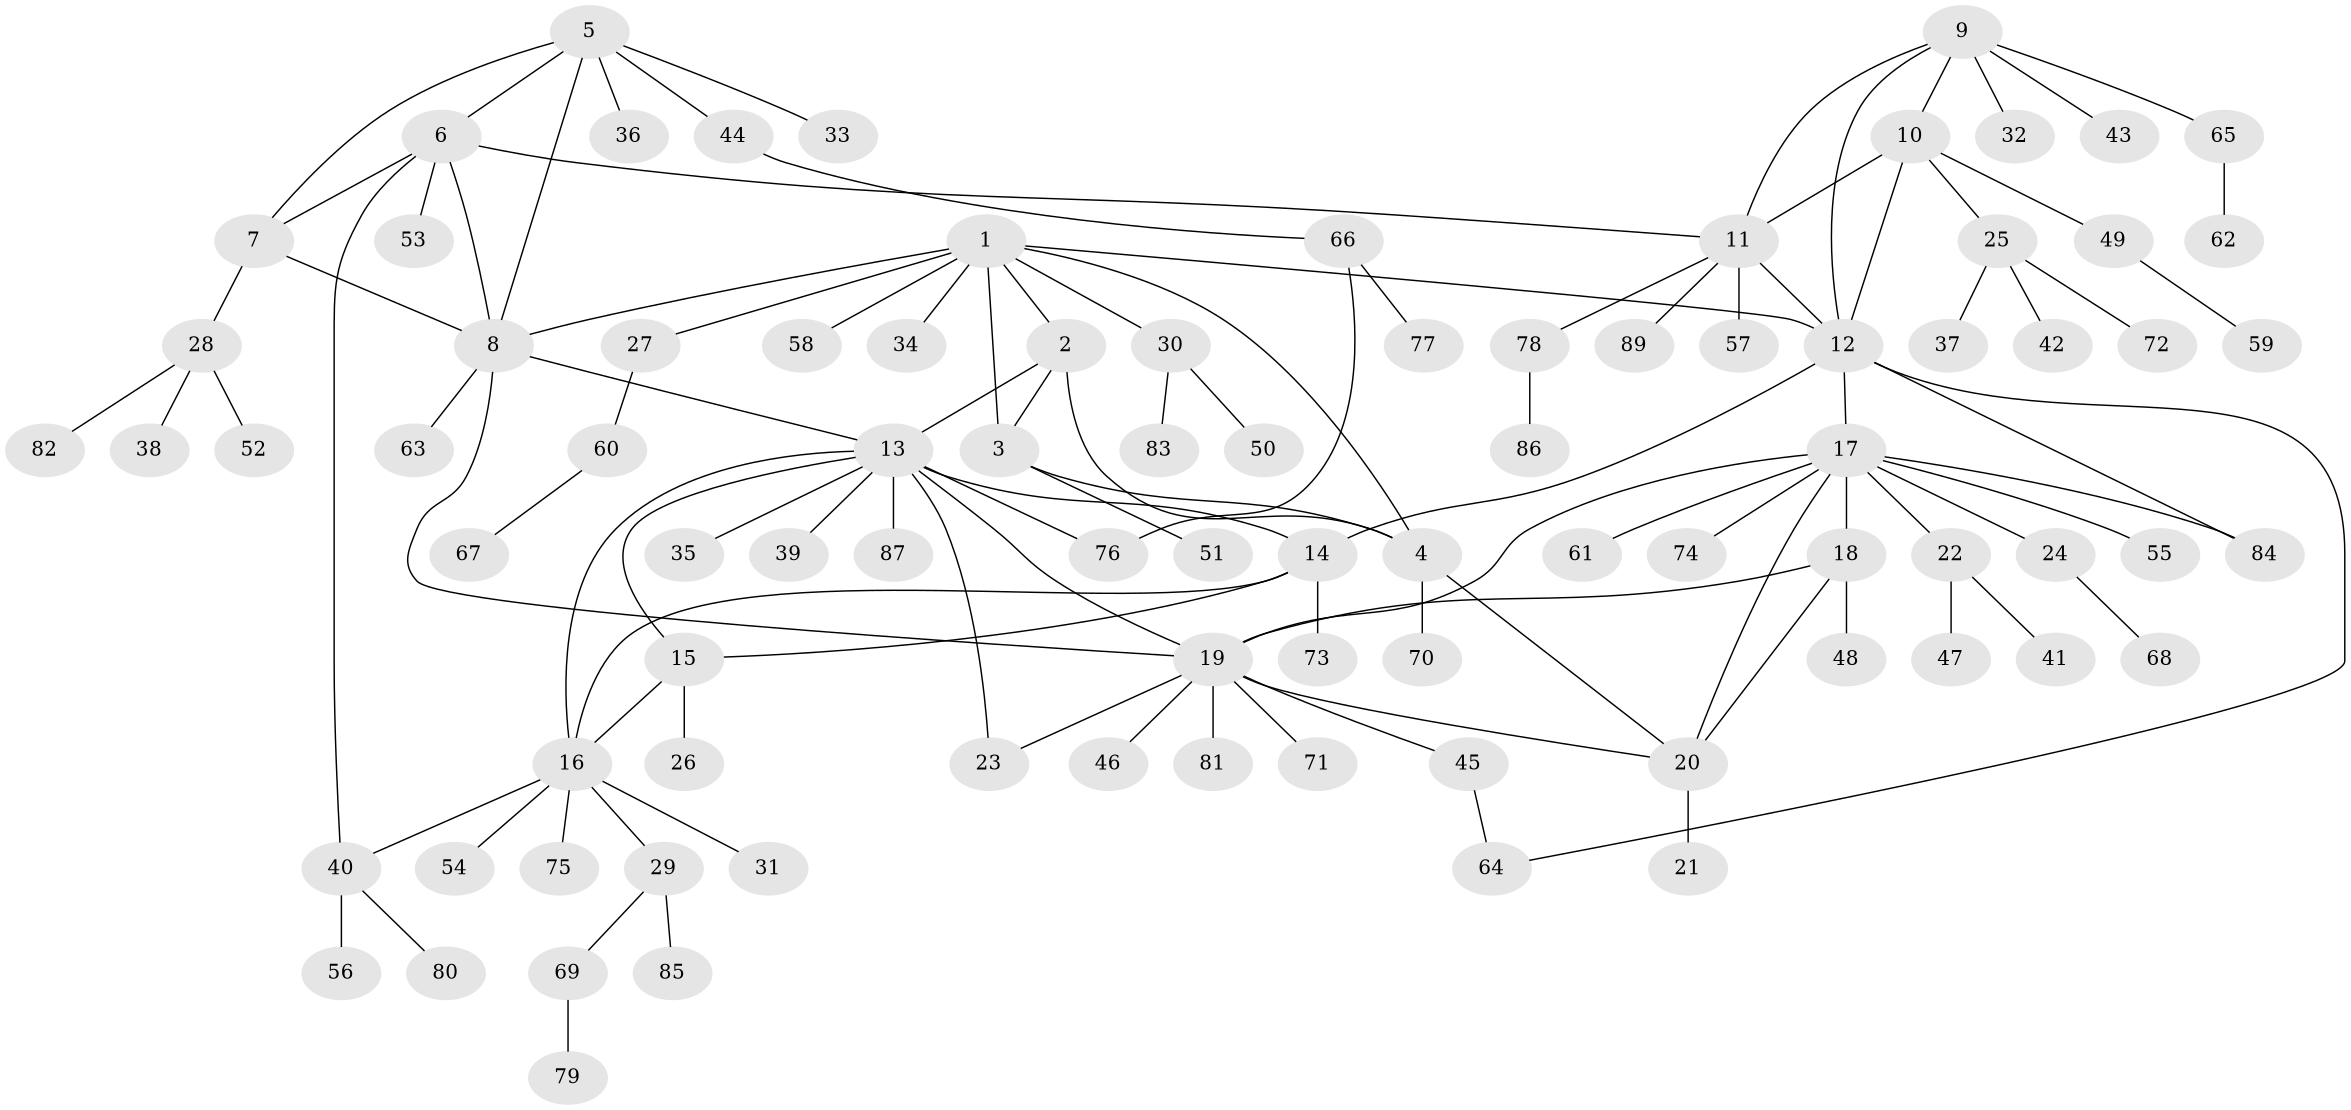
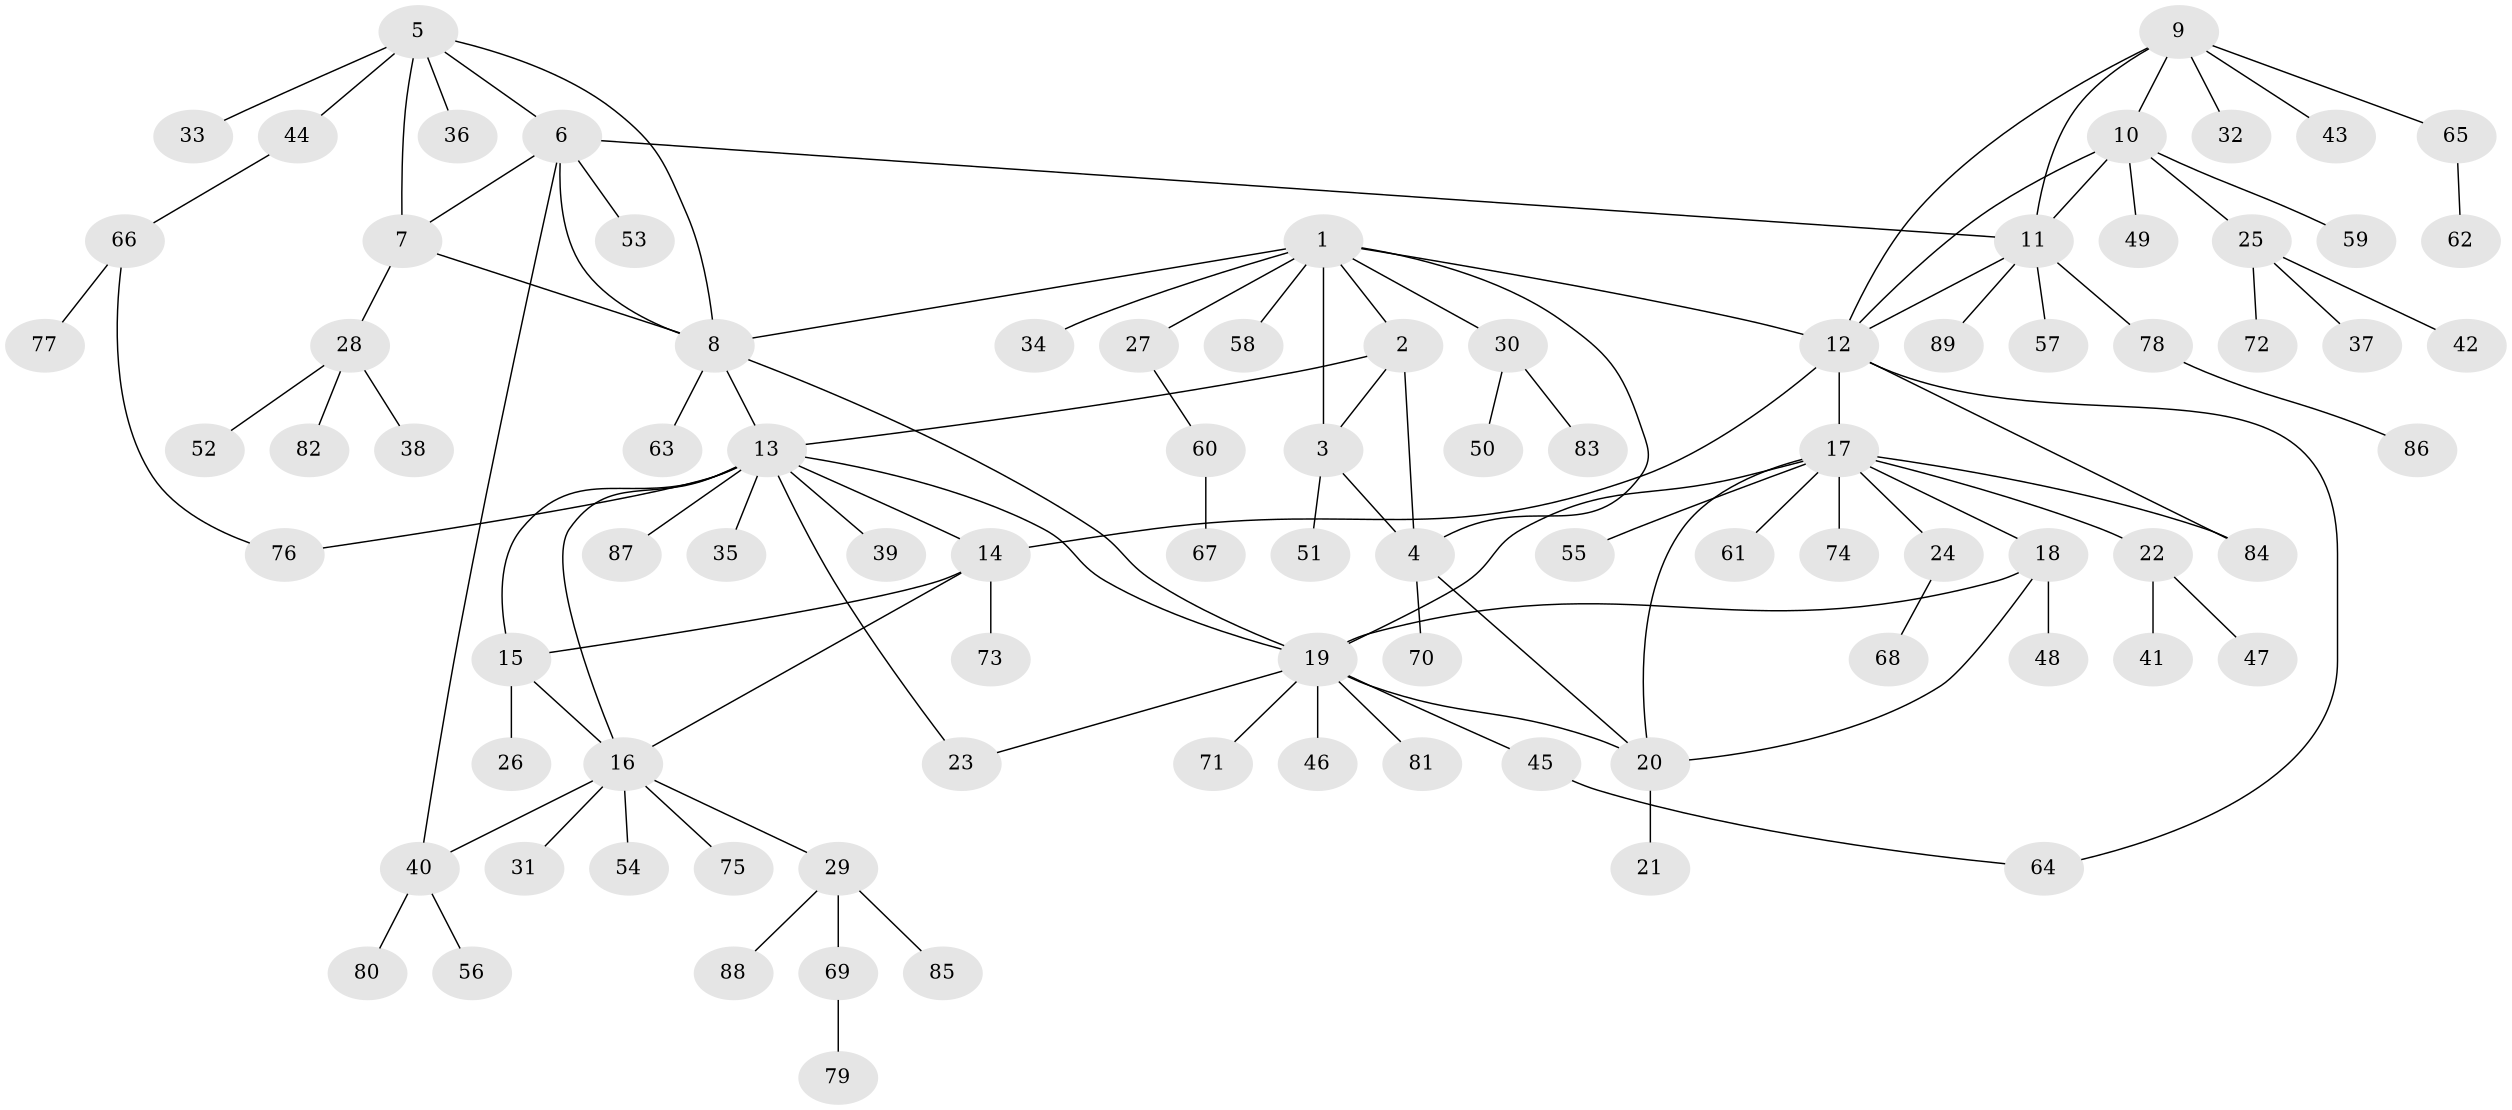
edge "49" -- "59": now "10" -- "59"
node "88": added
